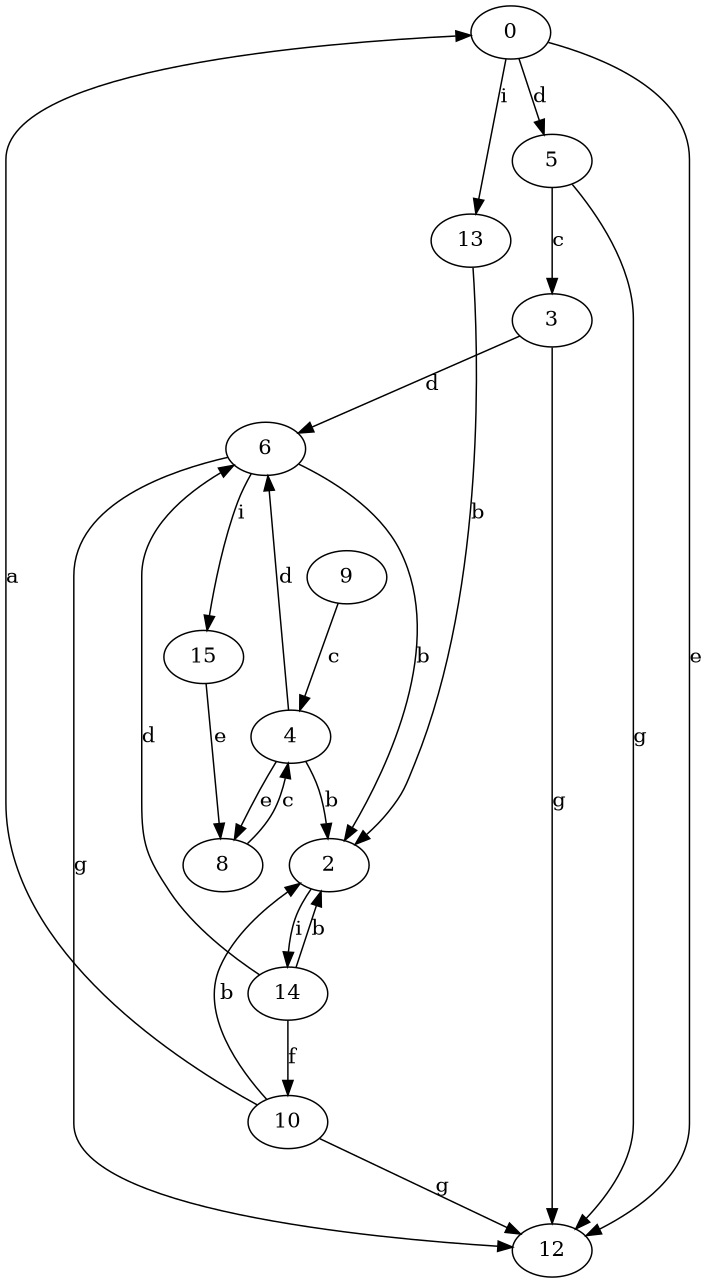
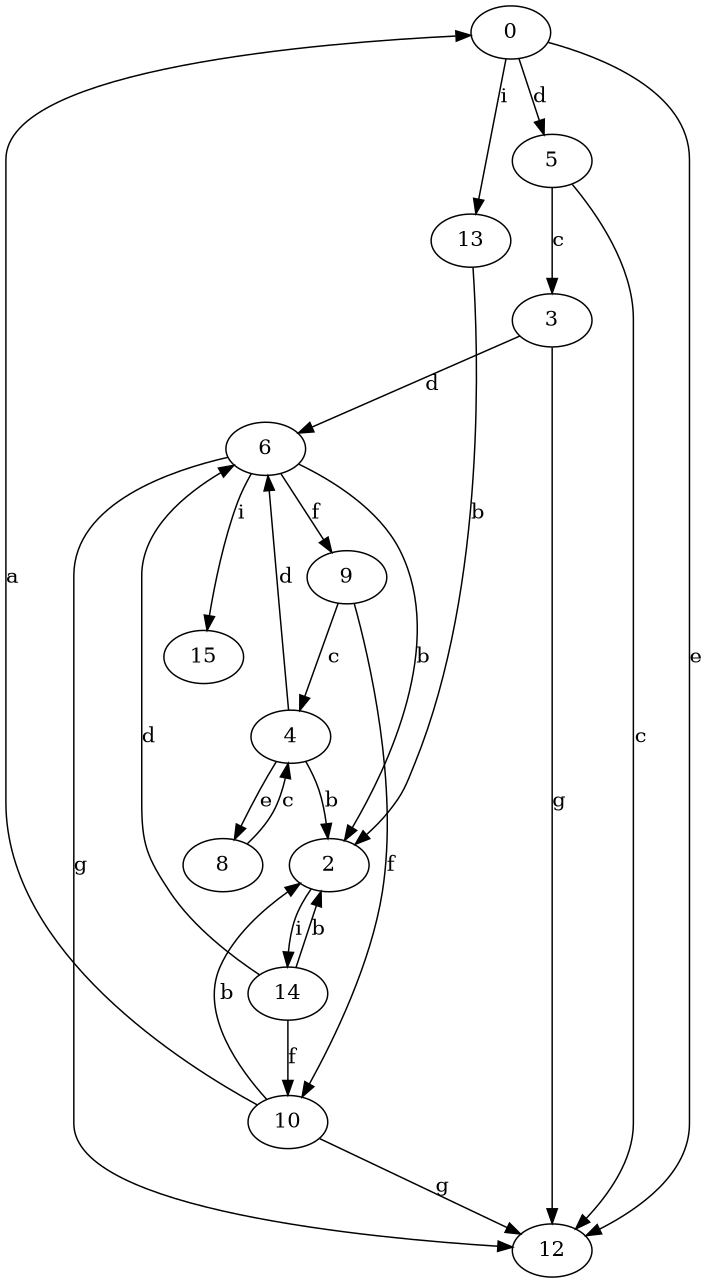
edge "6" -> "9": added, label "f"
edge "5" -> "12": label "g" -> "c"
edge "15" -> "8": removed, label "e"
edge "9" -> "10": added, label "f"
